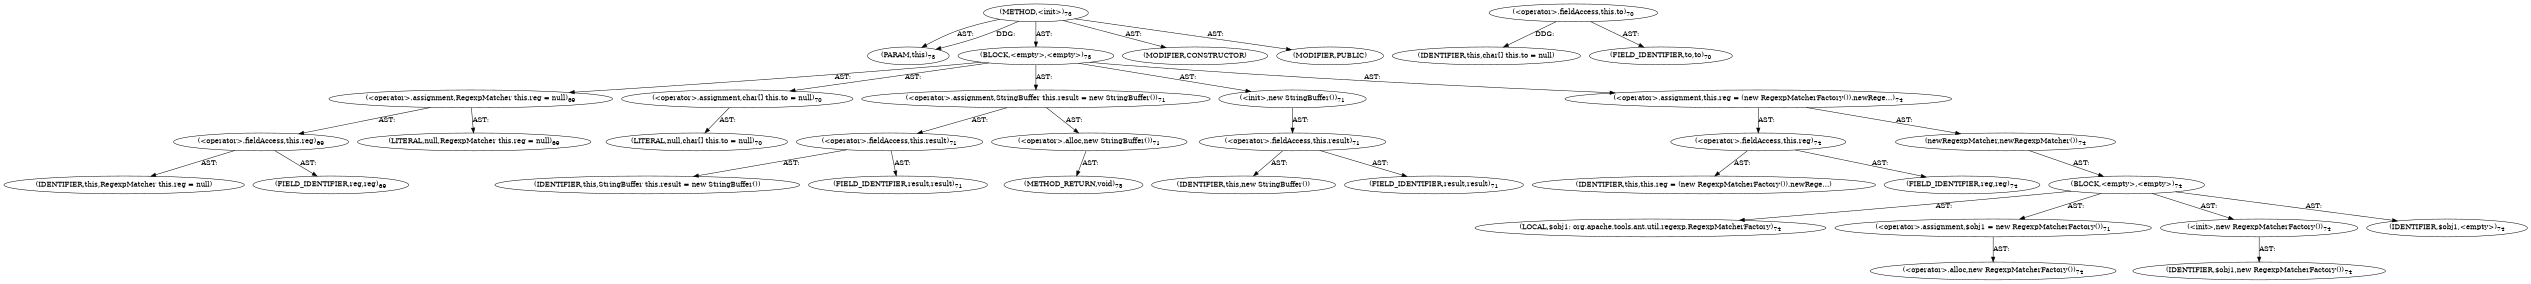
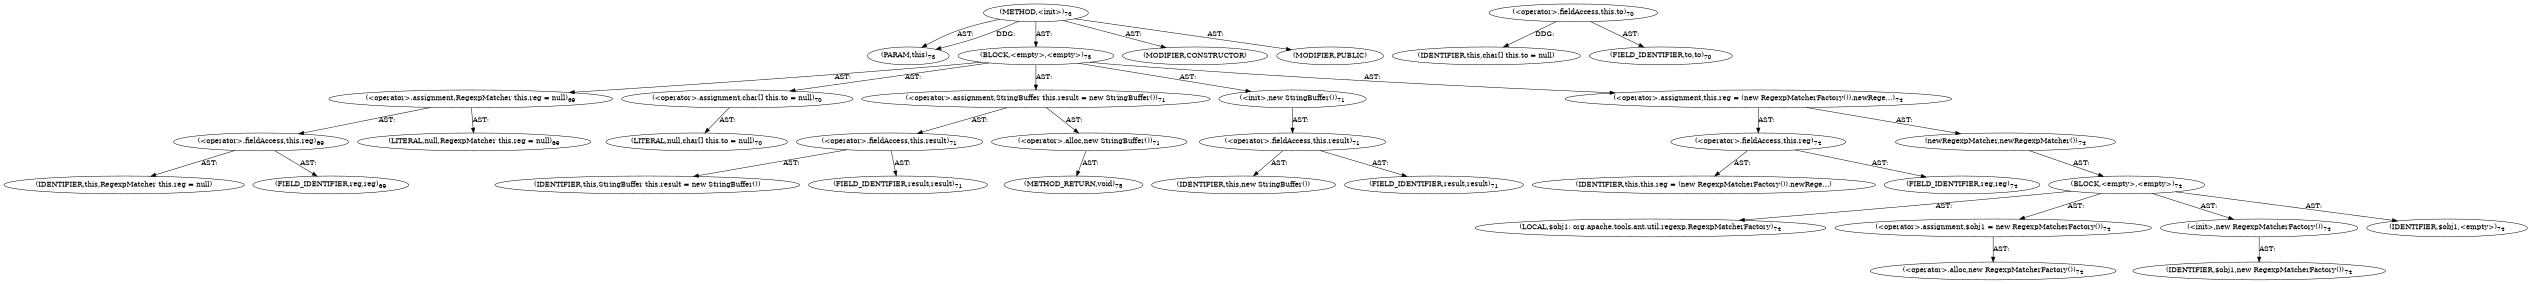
node "(<operator>.assignment,$obj1 = new RegexpMatcherFactory())": text "71" -> "74"
